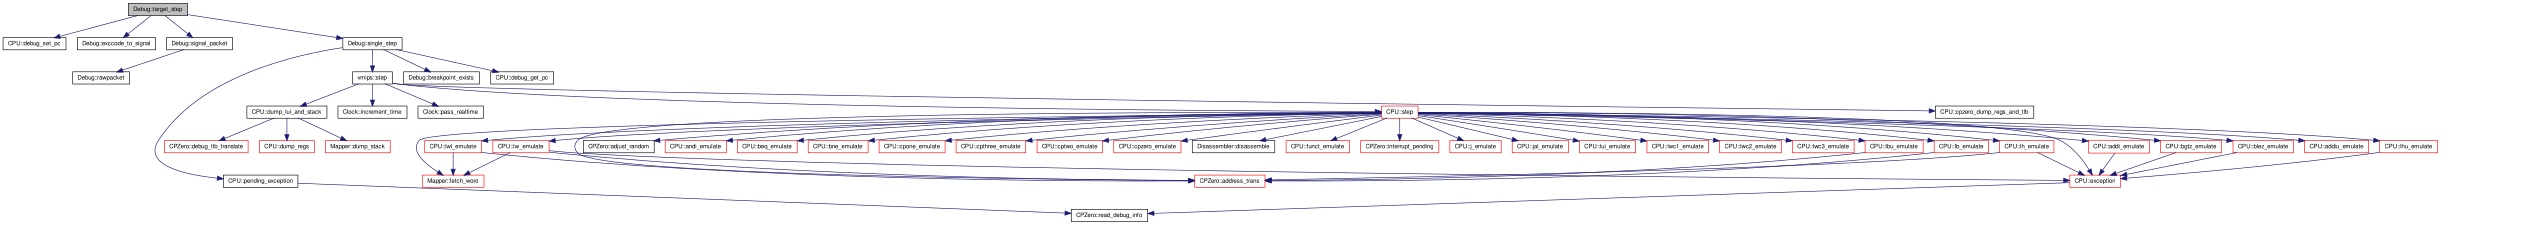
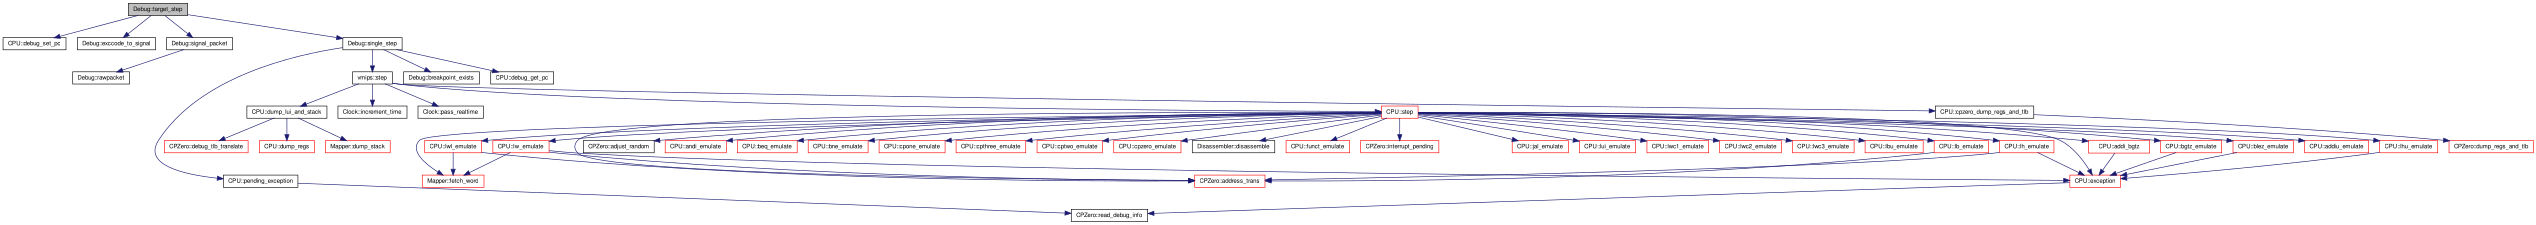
node "CPU::j_emulate": removed
node "CPU::addi_emulate": label "CPU::addi_emulate" -> "CPU::addi_bgtz"
node "CPZero::dump_regs_and_tlb": added
edge "CPU::lbu_emulate" -> "CPZero::address_trans": removed
